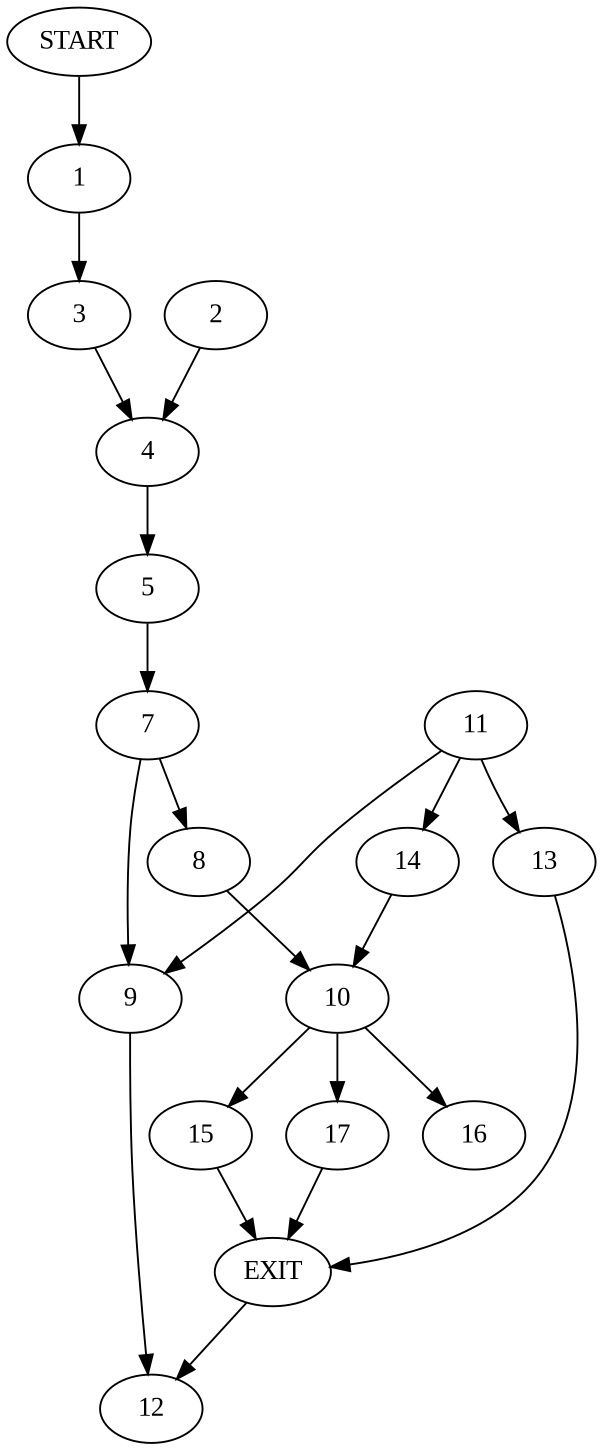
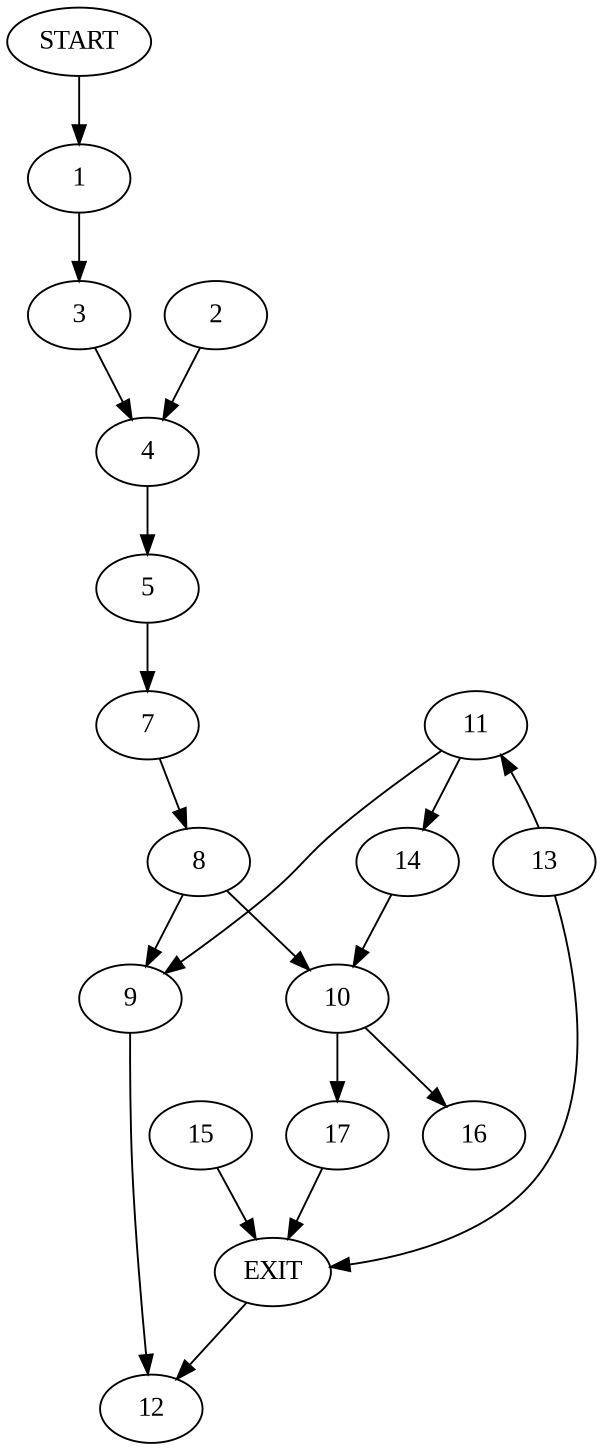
edge "11" -> "13": reversed
edge "7" -> "9": now "8" -> "9"
edge "10" -> "15": removed
